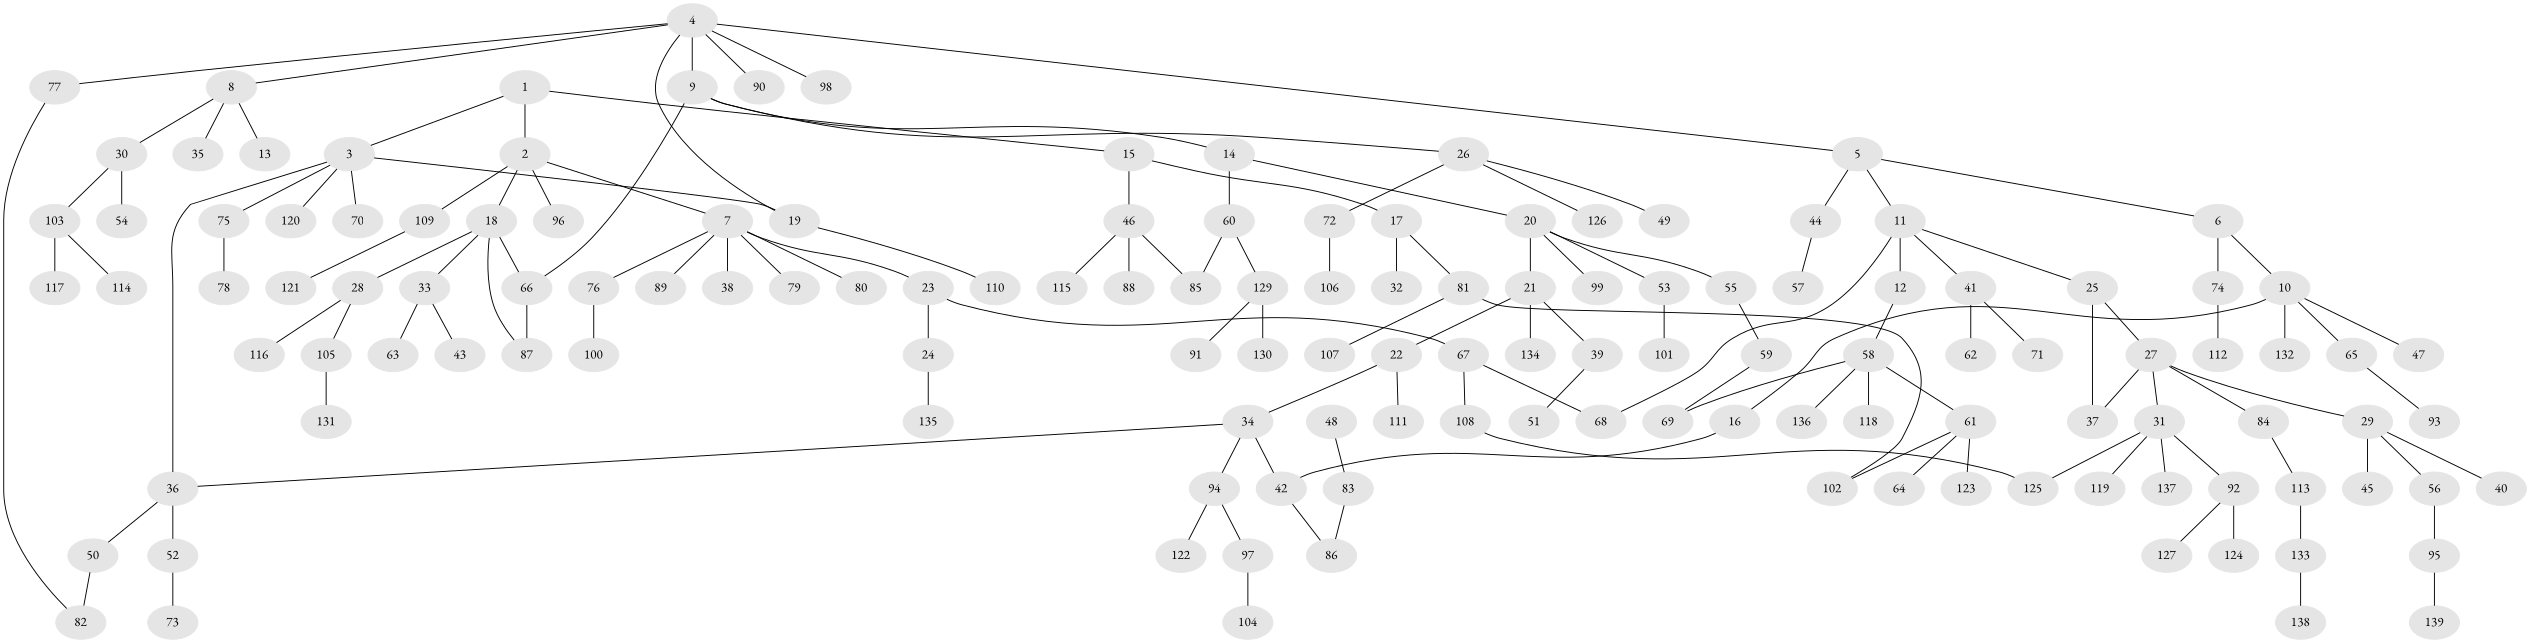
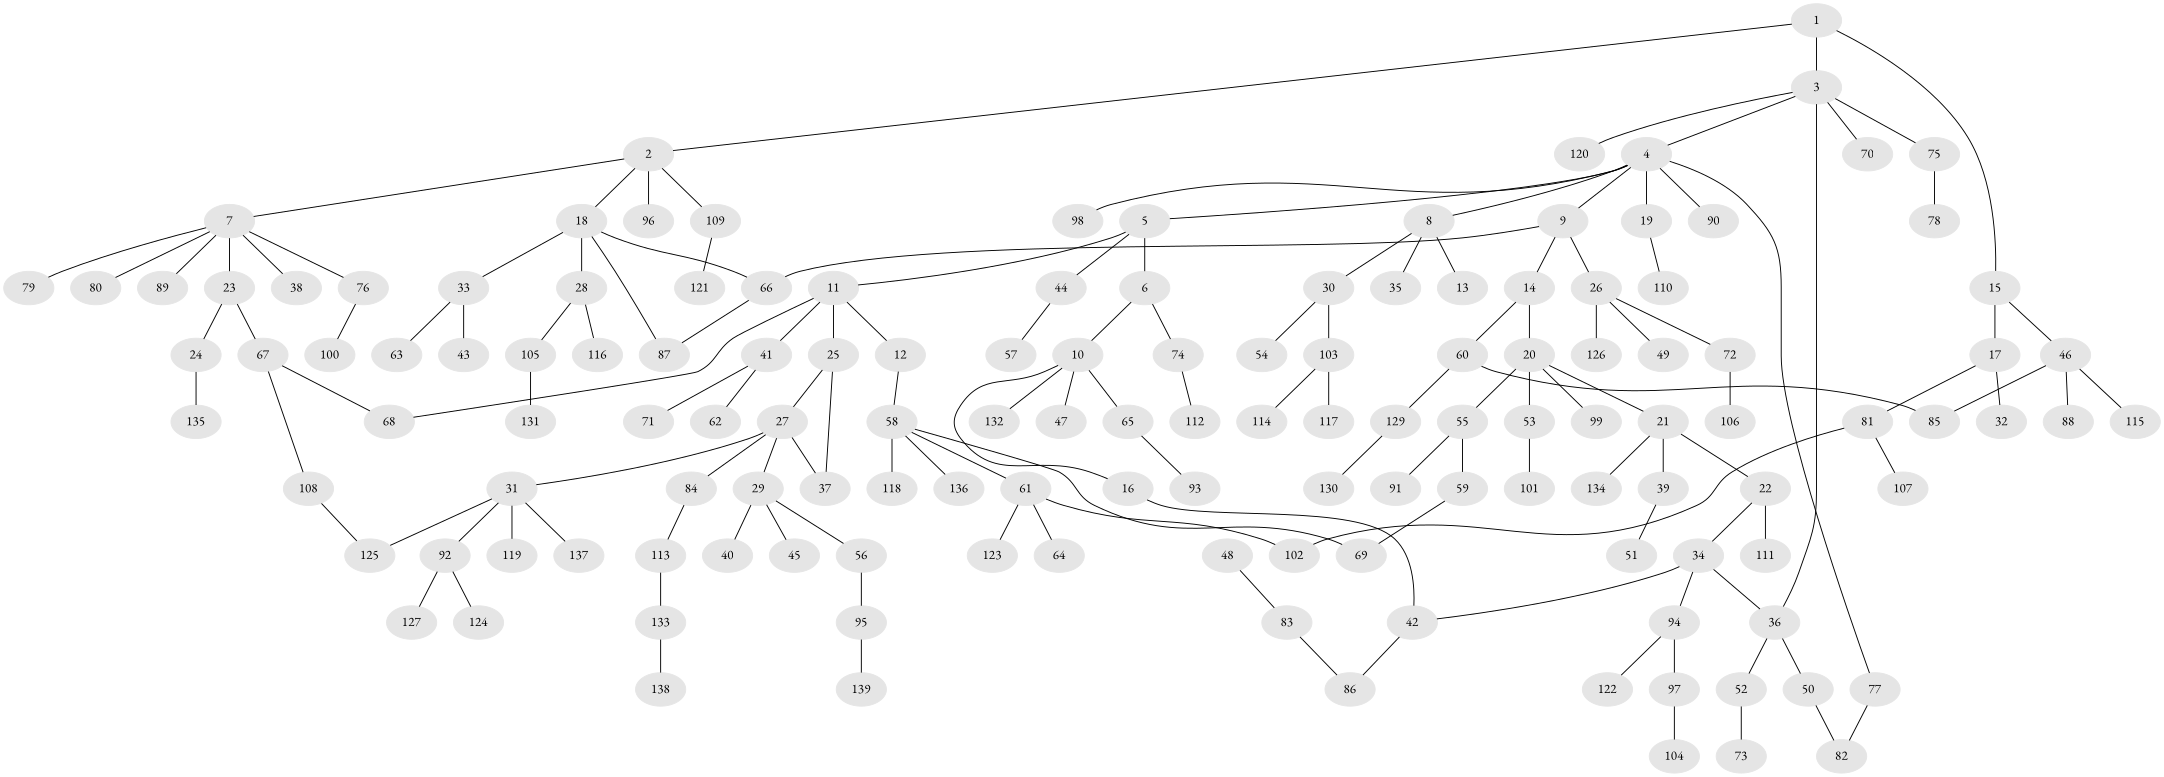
edge "3" -- "19": now "3" -- "4"
edge "129" -- "91": now "55" -- "91"
